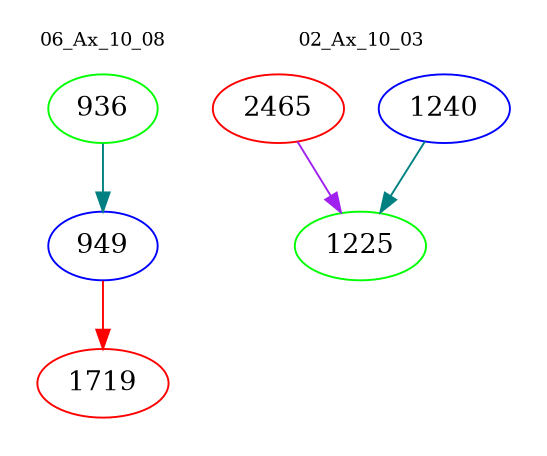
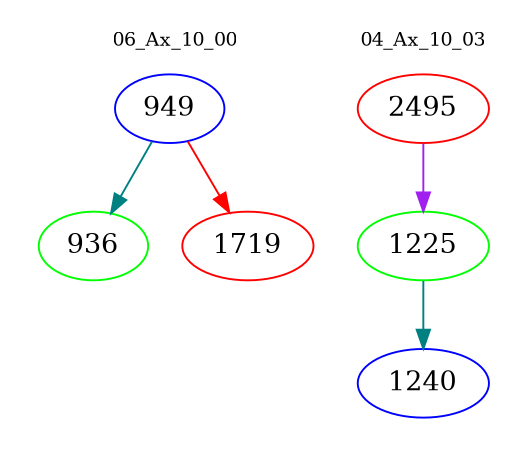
cluster "06_Ax_10_08": label "06_Ax_10_08" -> "06_Ax_10_00"
cluster "02_Ax_10_03": label "02_Ax_10_03" -> "04_Ax_10_03"
node "2465": label "2465" -> "2495"
edge "936" -> "949": reversed
edge "1240" -> "1225": reversed
